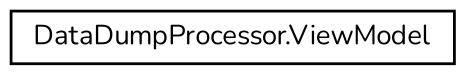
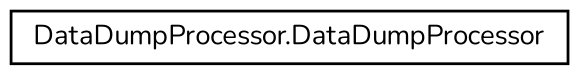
node "DataDumpProcessor.ViewModel": label "DataDumpProcessor.ViewModel" -> "DataDumpProcessor.DataDumpProcessor"
